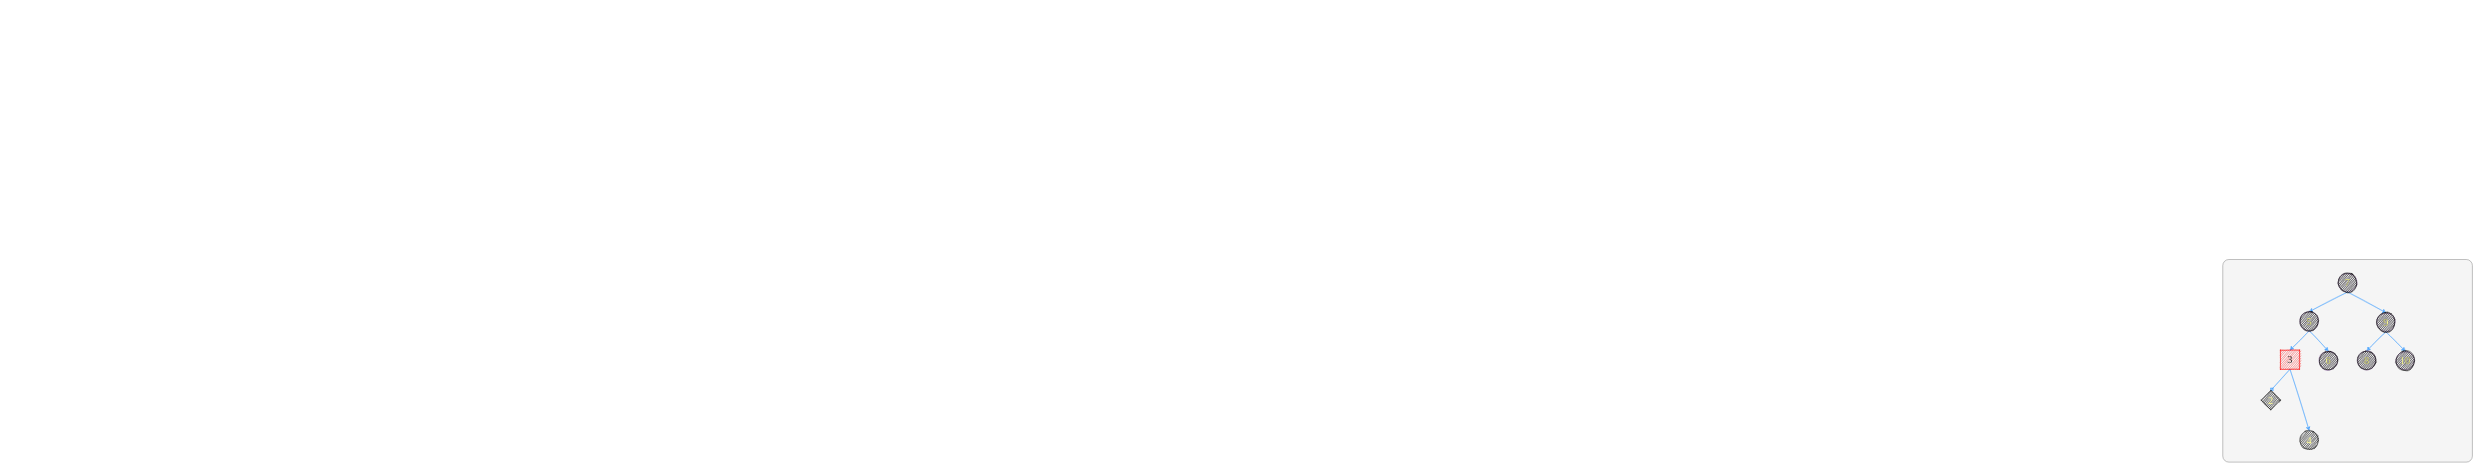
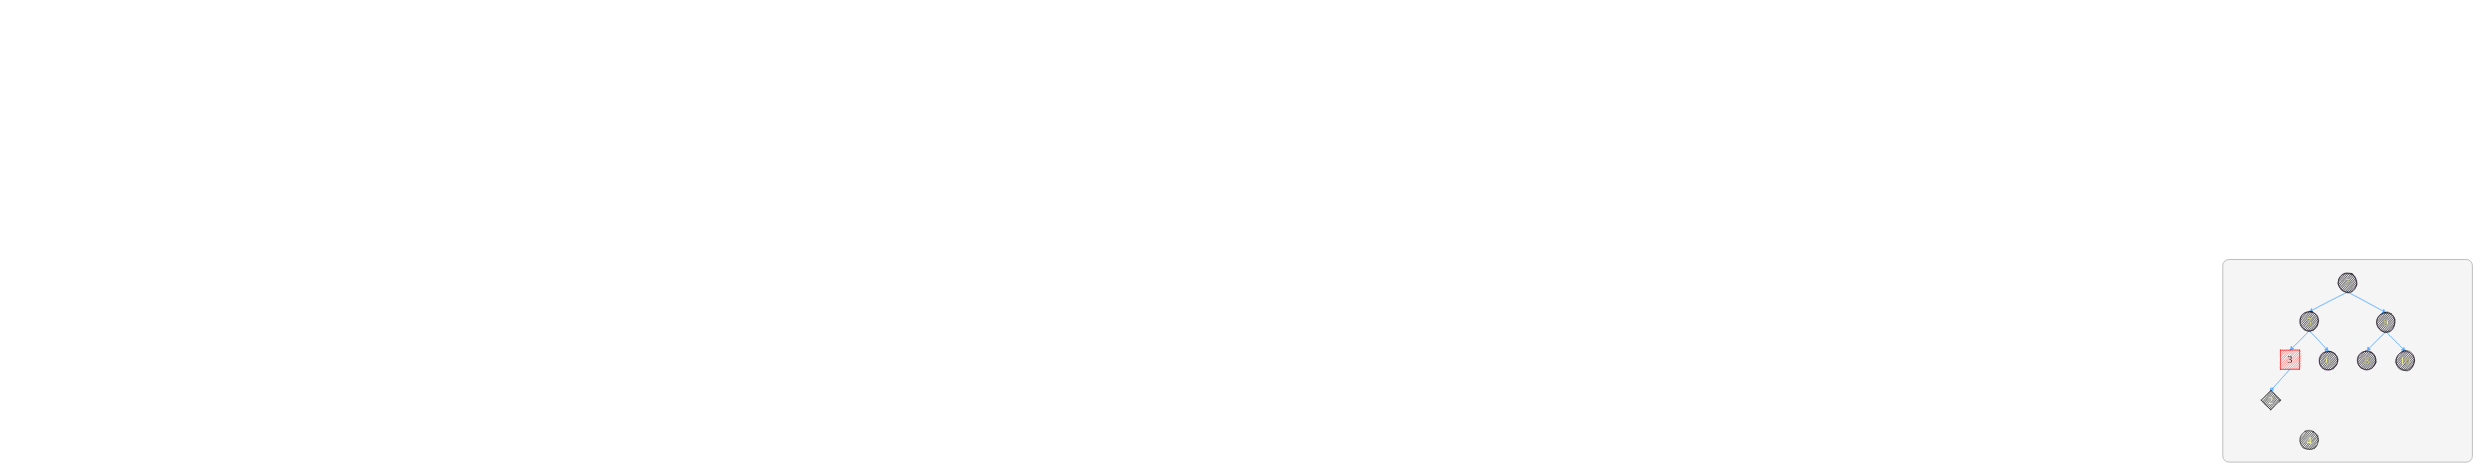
edge "3" -> "4": removed
